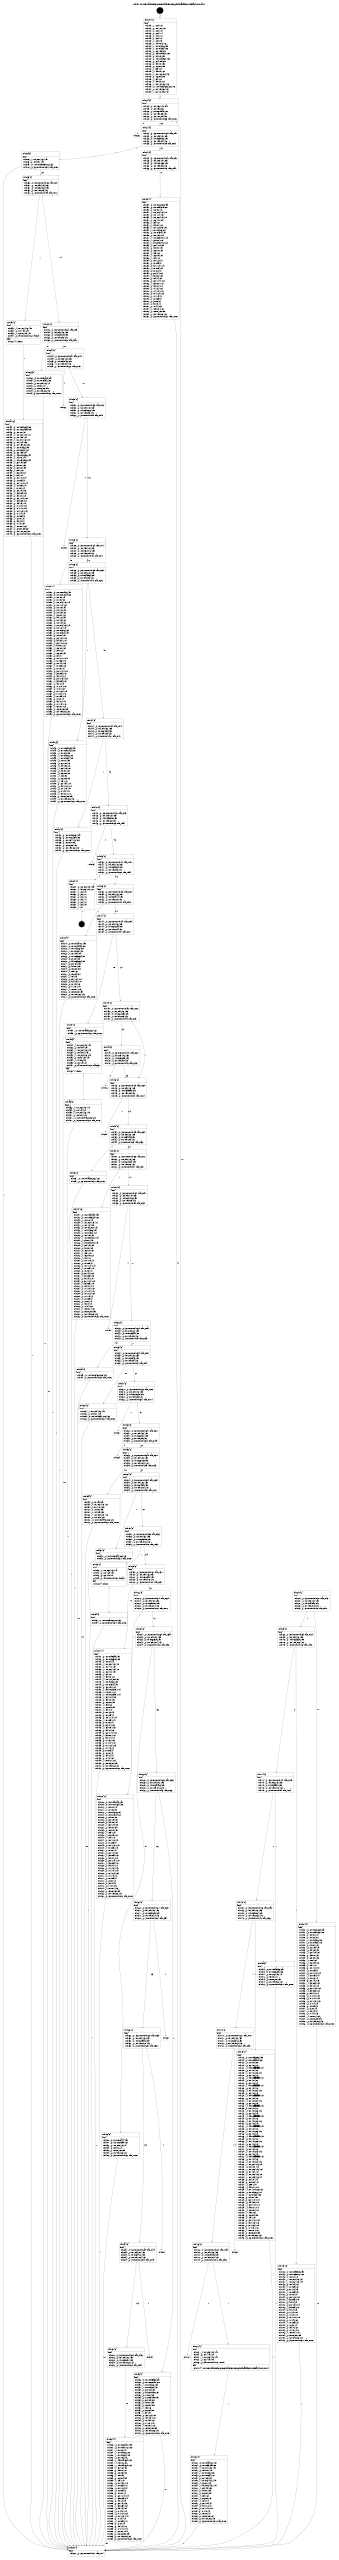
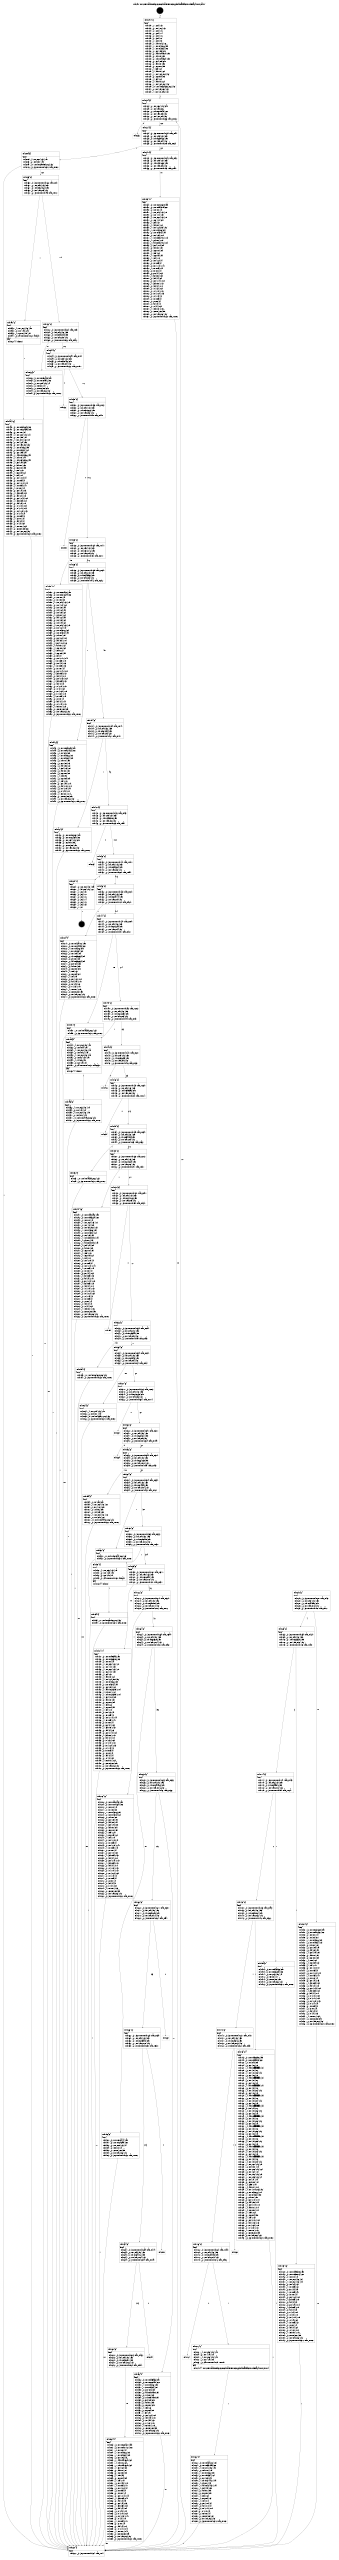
edge "0x401420 [28]" -> "0x40143c [28]": label " 916" -> " 1120"
edge "0x401490 [28]" -> "0x4014c8 [28]": now "0x401490 [28]" -> "0x401a7f [39]"
